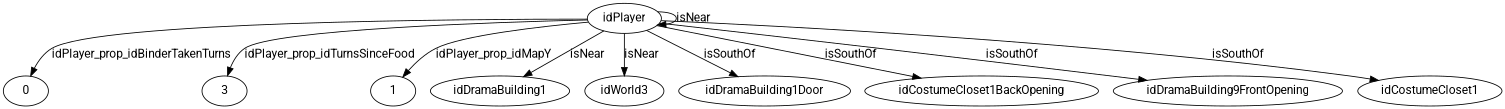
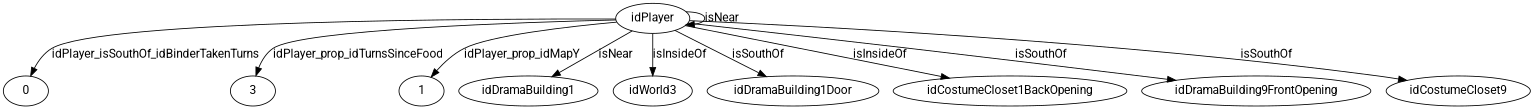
edge "idPlayer" -> "0": label "idPlayer_prop_idBinderTakenTurns" -> "idPlayer_isSouthOf_idBinderTakenTurns"
edge "idPlayer" -> "idWorld3": label "isNear" -> "isInsideOf"
edge "idPlayer" -> "idCostumeCloset1BackOpening": label "isSouthOf" -> "isInsideOf"
node "idCostumeCloset1": label "idCostumeCloset1" -> "idCostumeCloset9"
